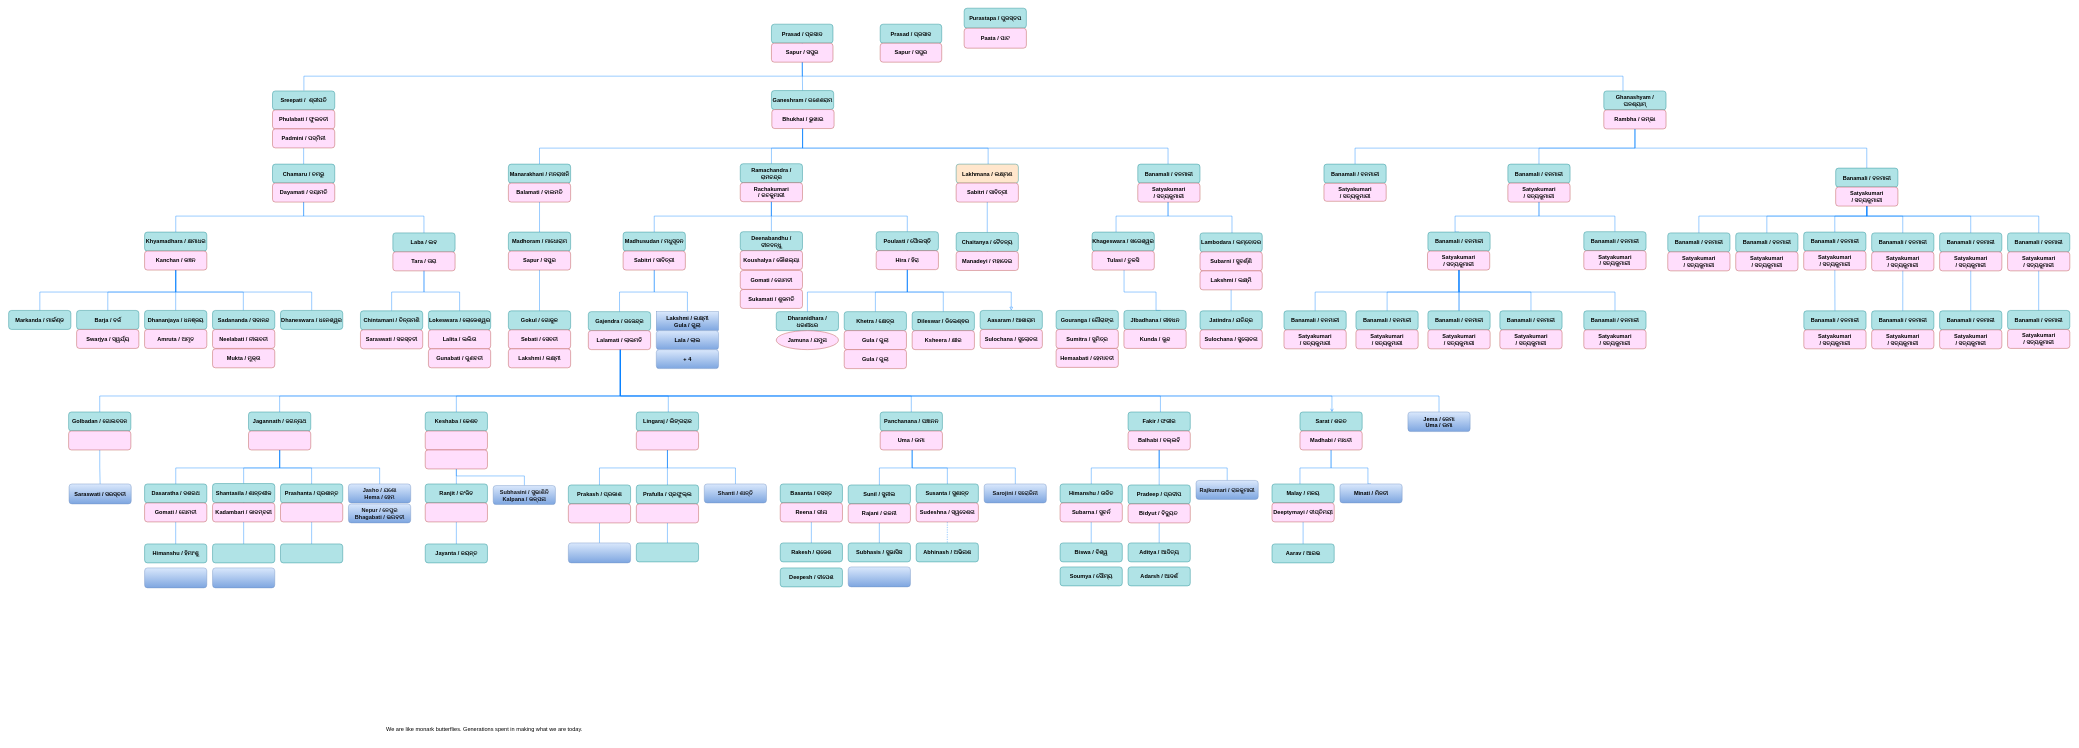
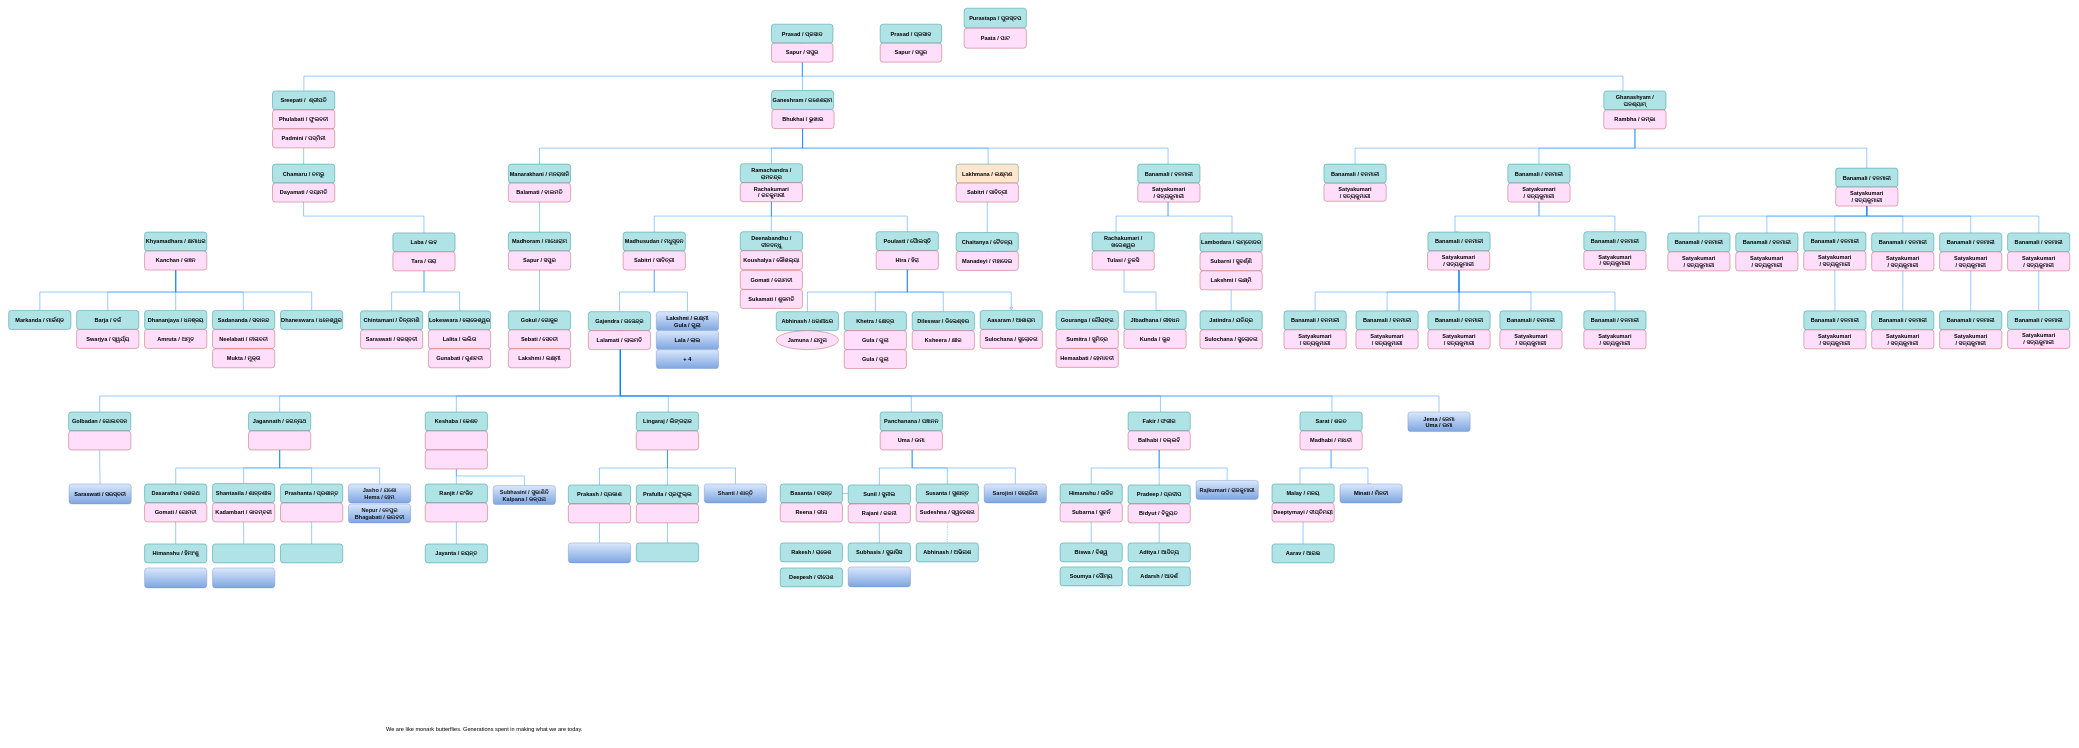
edge "Chamaru / ଚମରୁ" -- "Khyamadhara / କ୍ଷମାଧର": removed
node "Khageswara / ଖଗେଶ୍ୱର": label "Khageswara / ଖଗେଶ୍ୱର" -> "Rachakumari / ଖଗେଶ୍ୱର"
node "Lakshmi / ଲକ୍ଷ୍ମୀ Gula / ଗୁଲା": shape rectangle -> rounded rectangle
node "Dharanidhara / ଧରଣୀଧର": label "Dharanidhara / ଧରଣୀଧର" -> "Abhinash / ଧରଣୀଧର"
edge "Gajendra / ଗଜେନ୍ଦ୍ର" -> "Sarat / ଶରତ": arrowhead open -> none
edge "Basanta / ବସନ୍ତ" -- "Rakesh / ରାକେଶ": now "Basanta / ବସନ୍ତ" -- "Sunil / ସୁନୀଲ"
